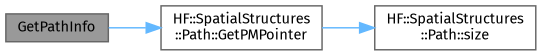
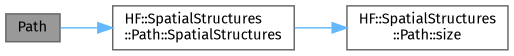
node "GetPathInfo": label "GetPathInfo" -> "Path"
node "HF::SpatialStructures ::Path::GetPMPointer": label "HF::SpatialStructures ::Path::GetPMPointer" -> "HF::SpatialStructures ::Path::SpatialStructures"
